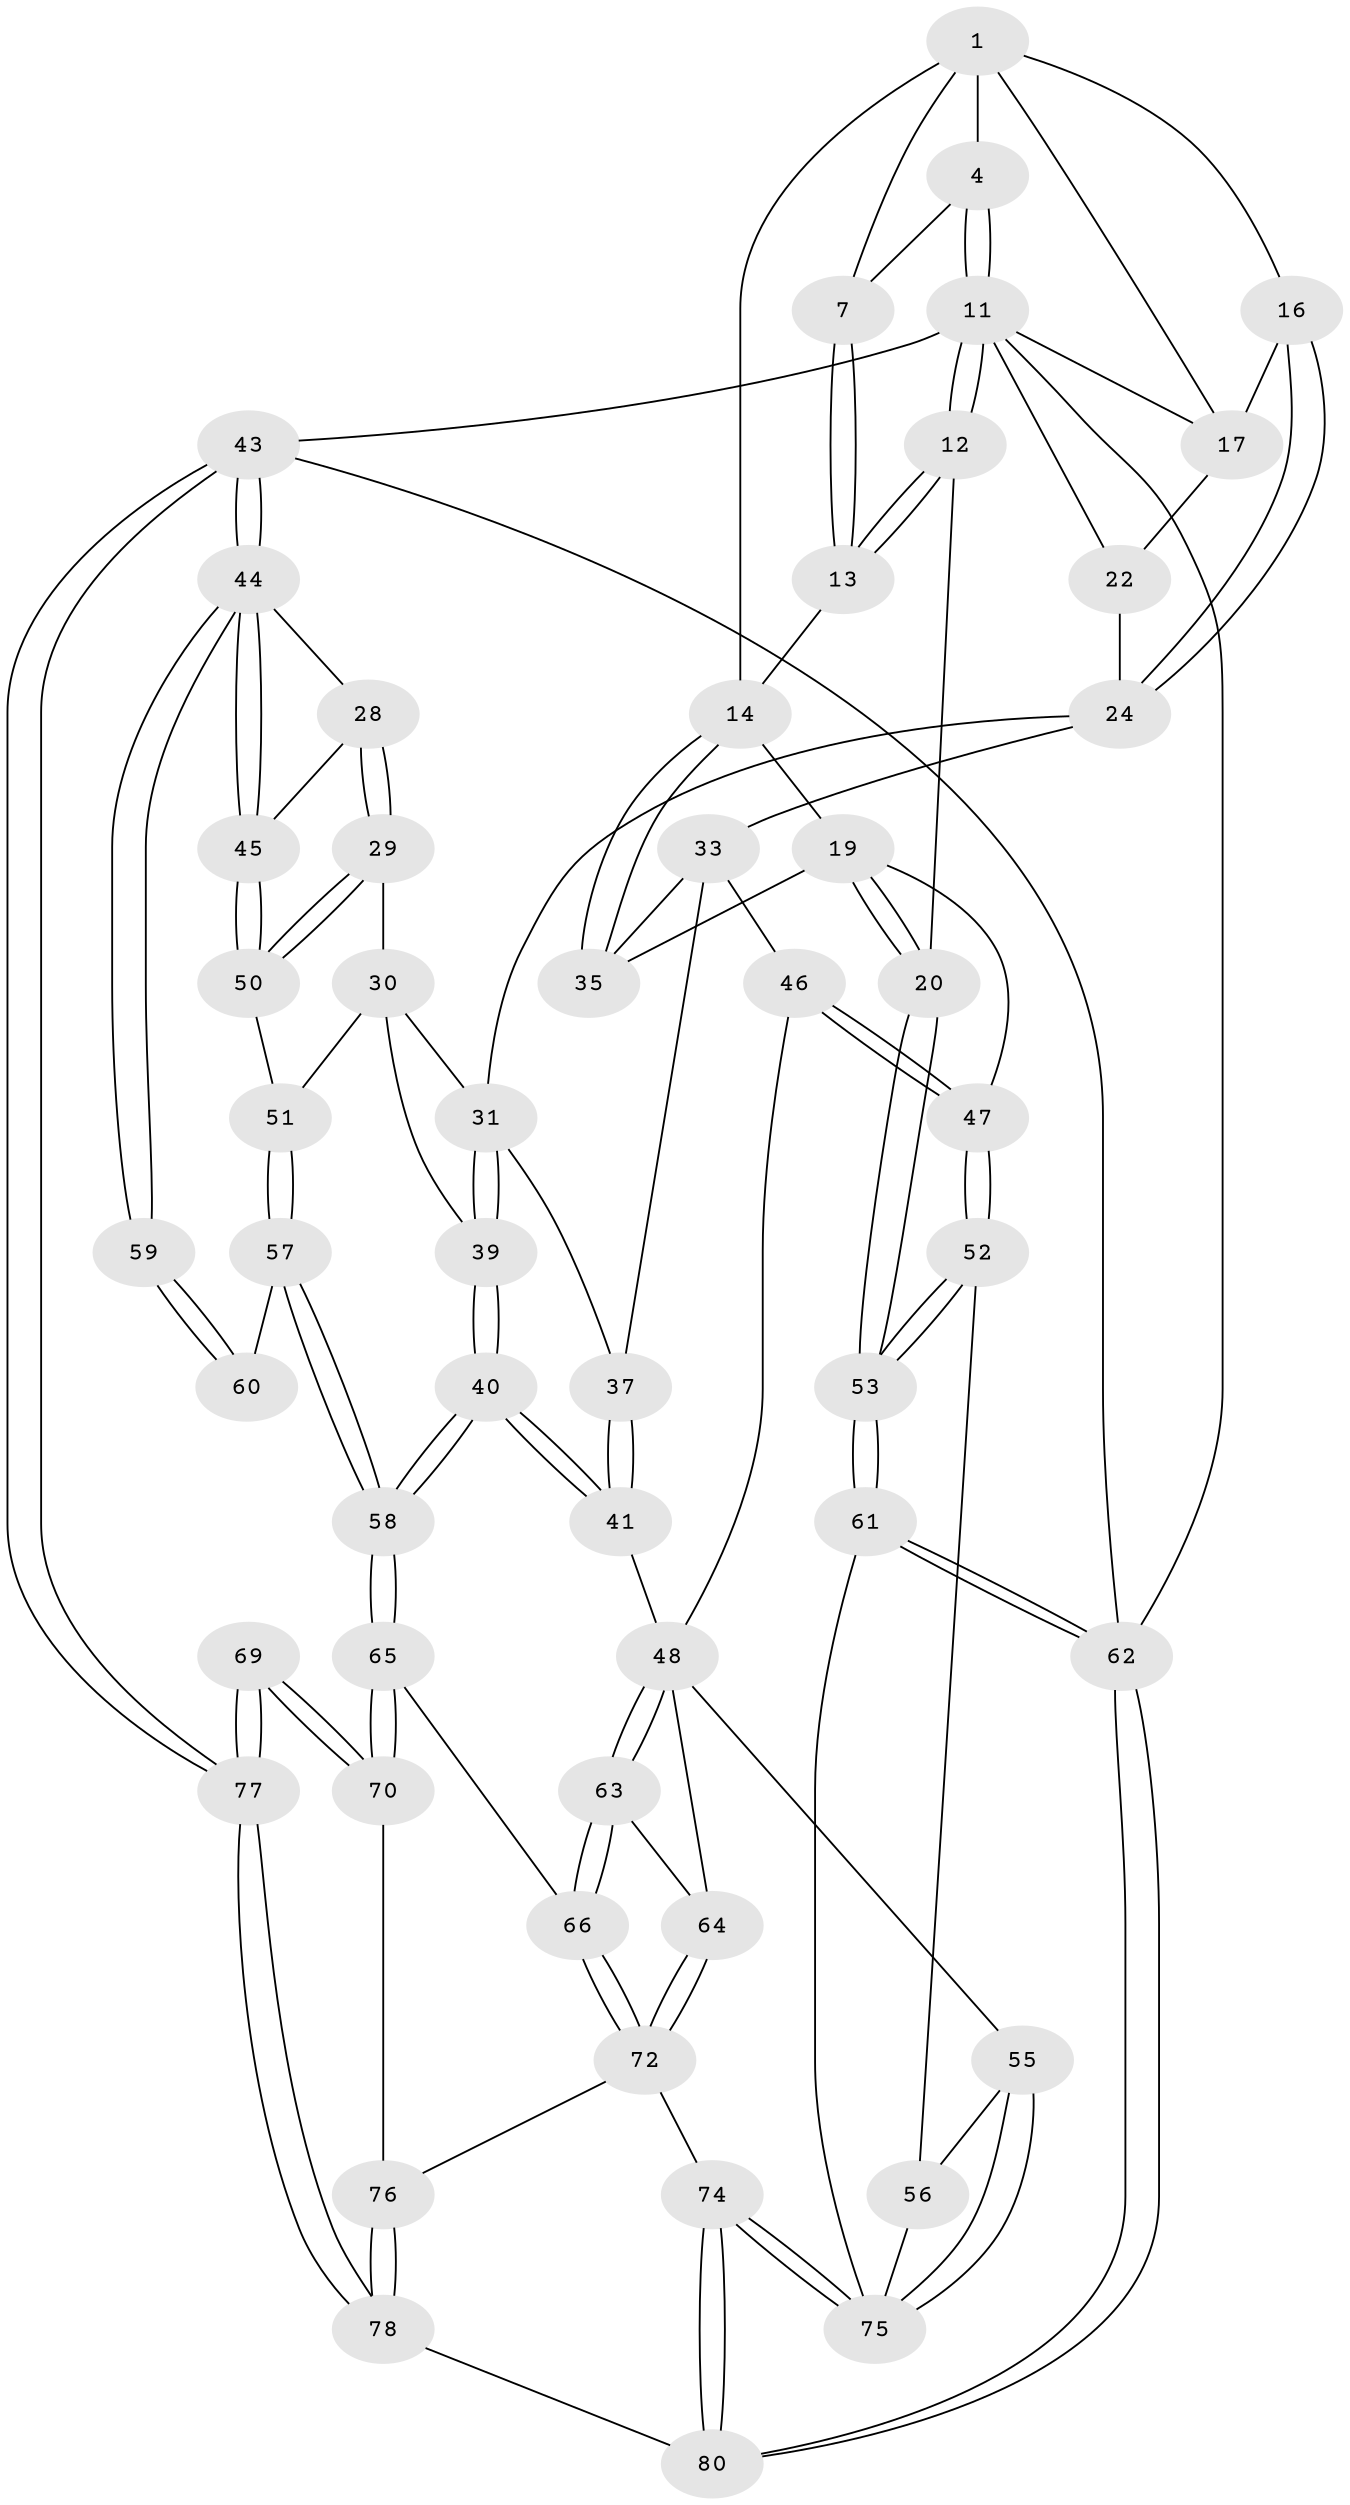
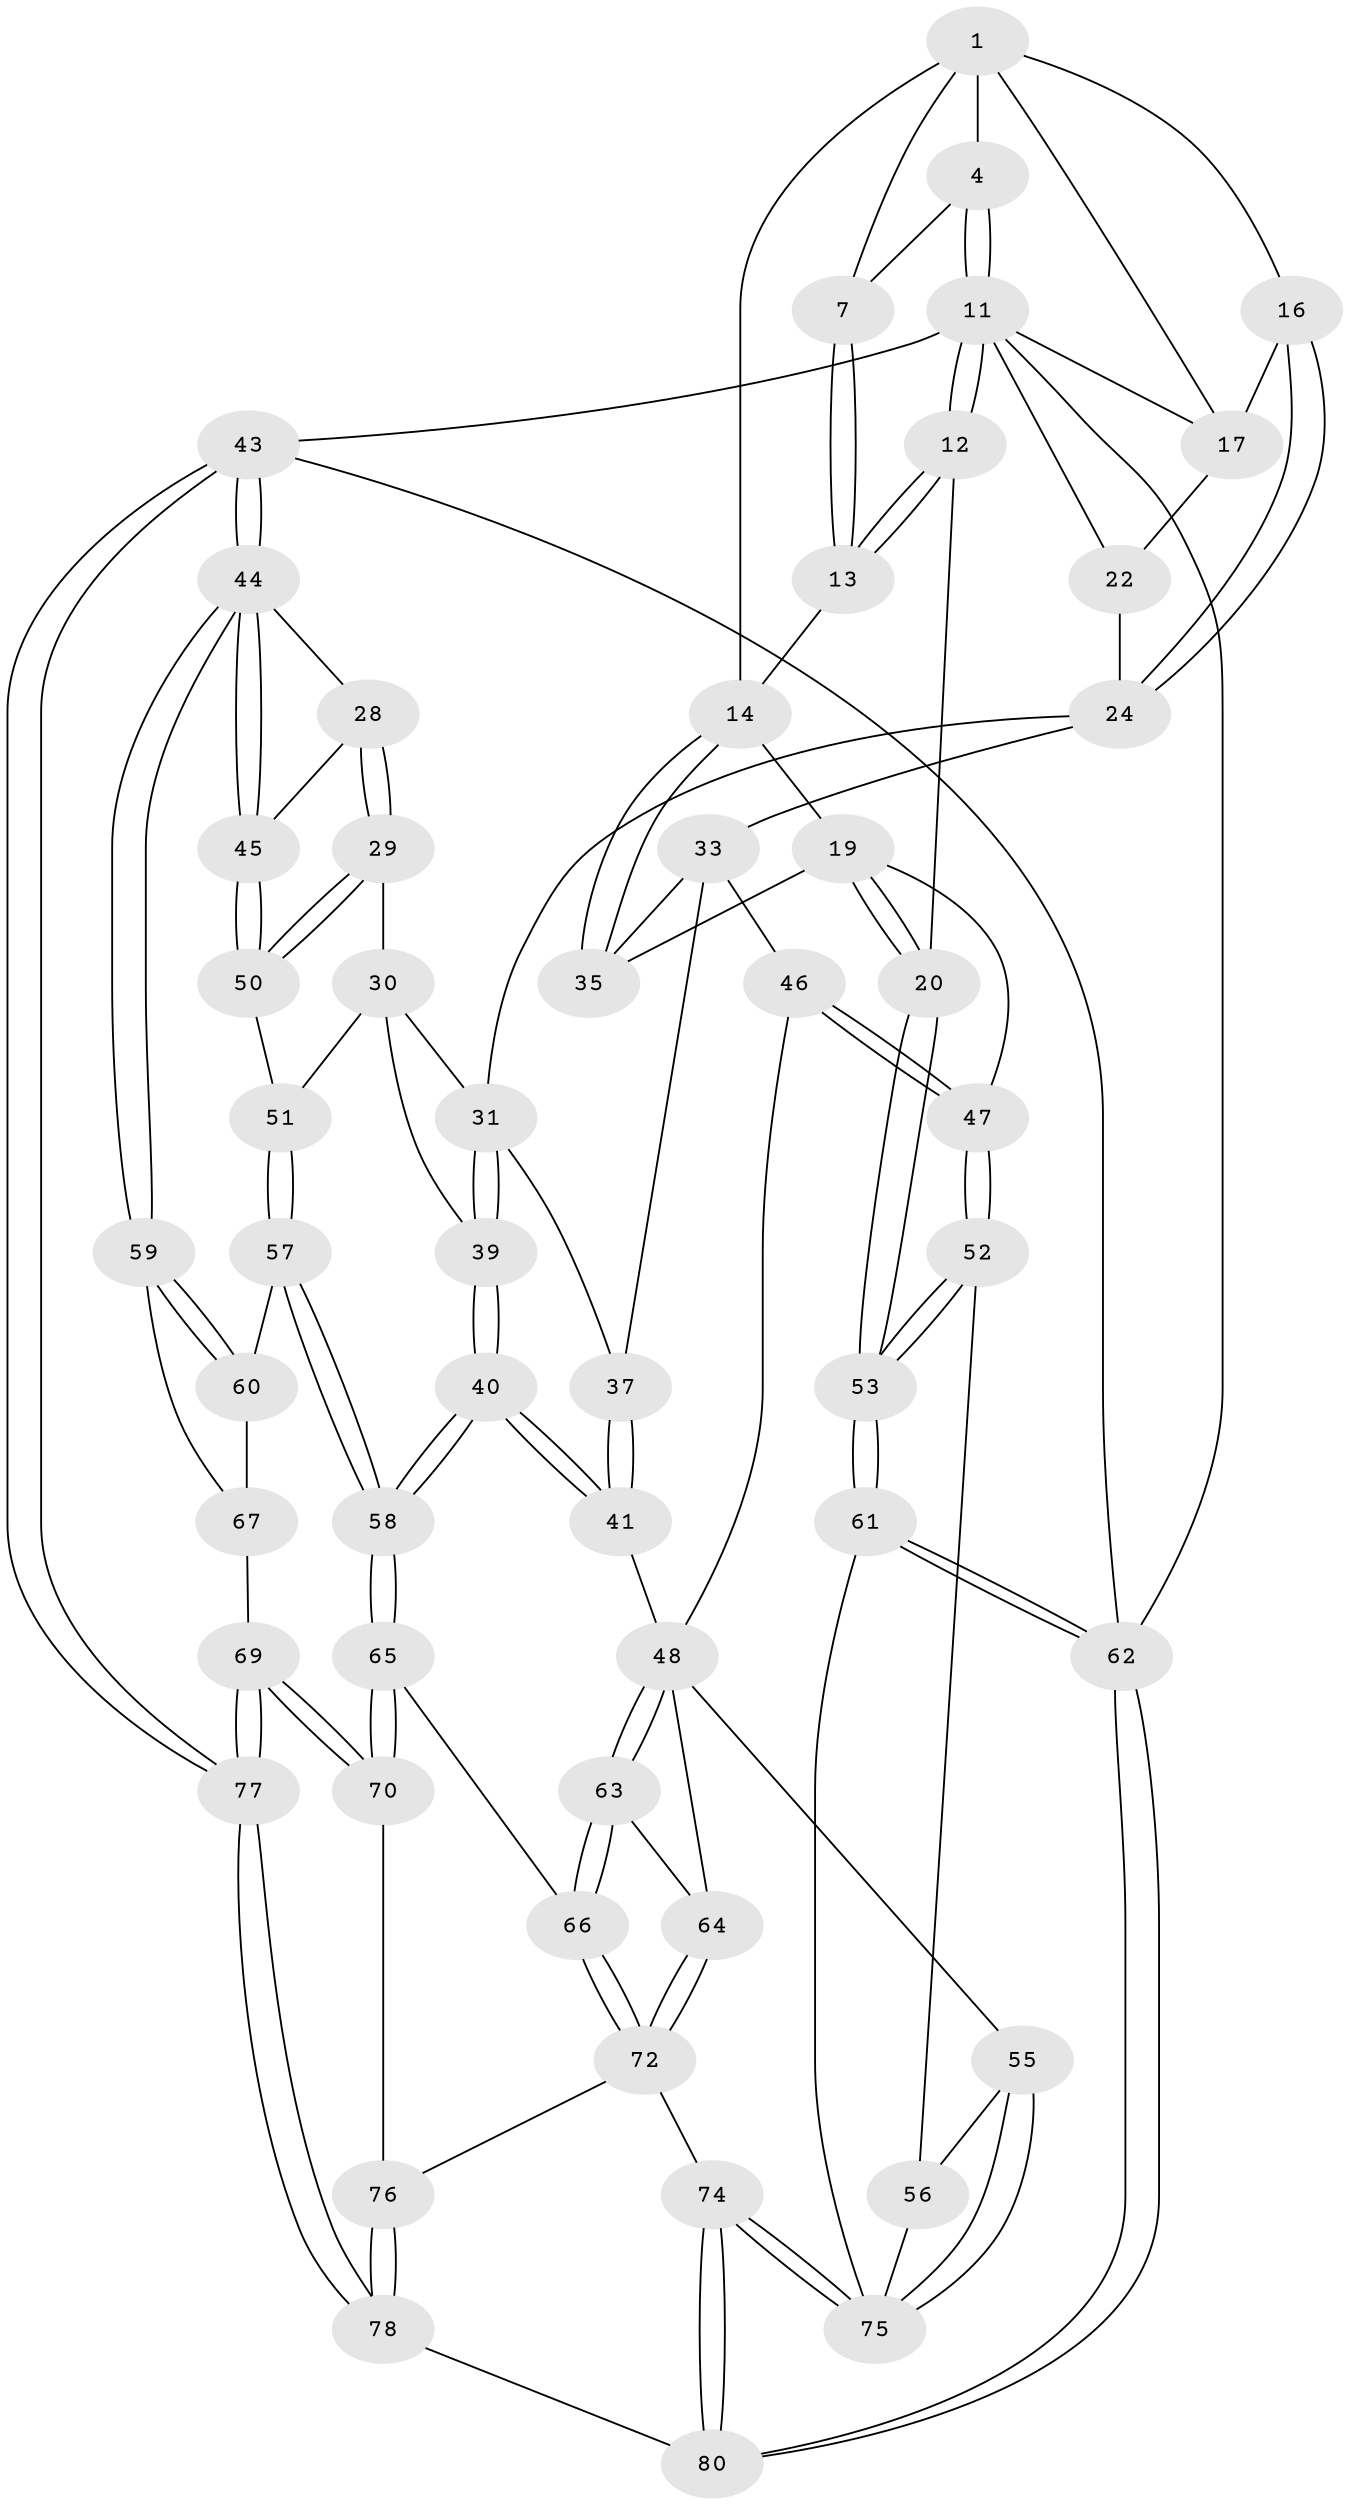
node "67": added
